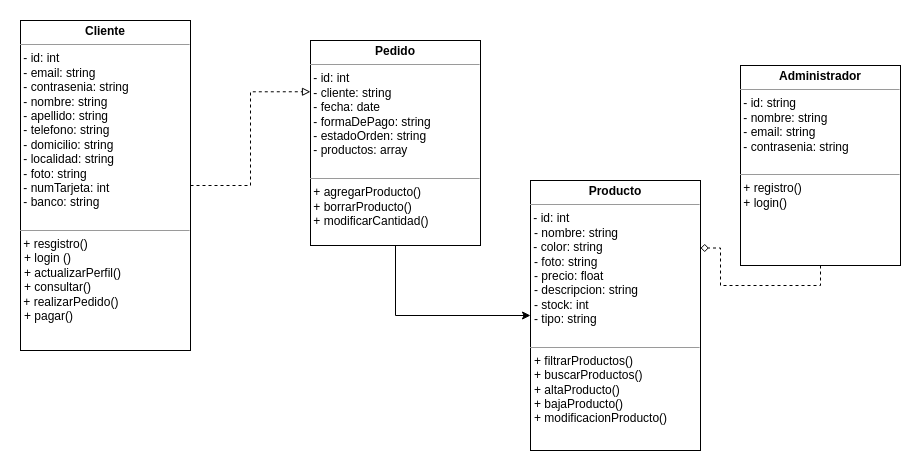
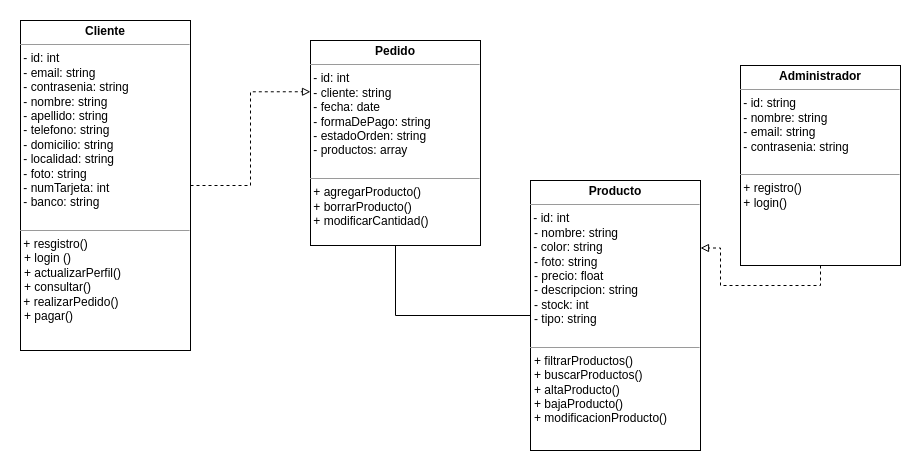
edge "Administrador - id: string - nombre: string - email: string - contrasenia: string + registro() + login()" -> "Producto - id: int- nombre: string - color: string - foto: string - precio: float - descripcion: string - stock: int - tipo: string + filtrarProductos() + buscarProductos() + altaProducto() + bajaProducto() + modificacionProducto()": arrowhead diamond -> block
edge "Pedido - id: int - cliente: string - fecha: date - formaDePago: string - estadoOrden: string - productos: array + agregarProducto() + borrarProducto() + modificarCantidad()" -> "Producto - id: int- nombre: string - color: string - foto: string - precio: float - descripcion: string - stock: int - tipo: string + filtrarProductos() + buscarProductos() + altaProducto() + bajaProducto() + modificacionProducto()": arrowhead classic -> none
